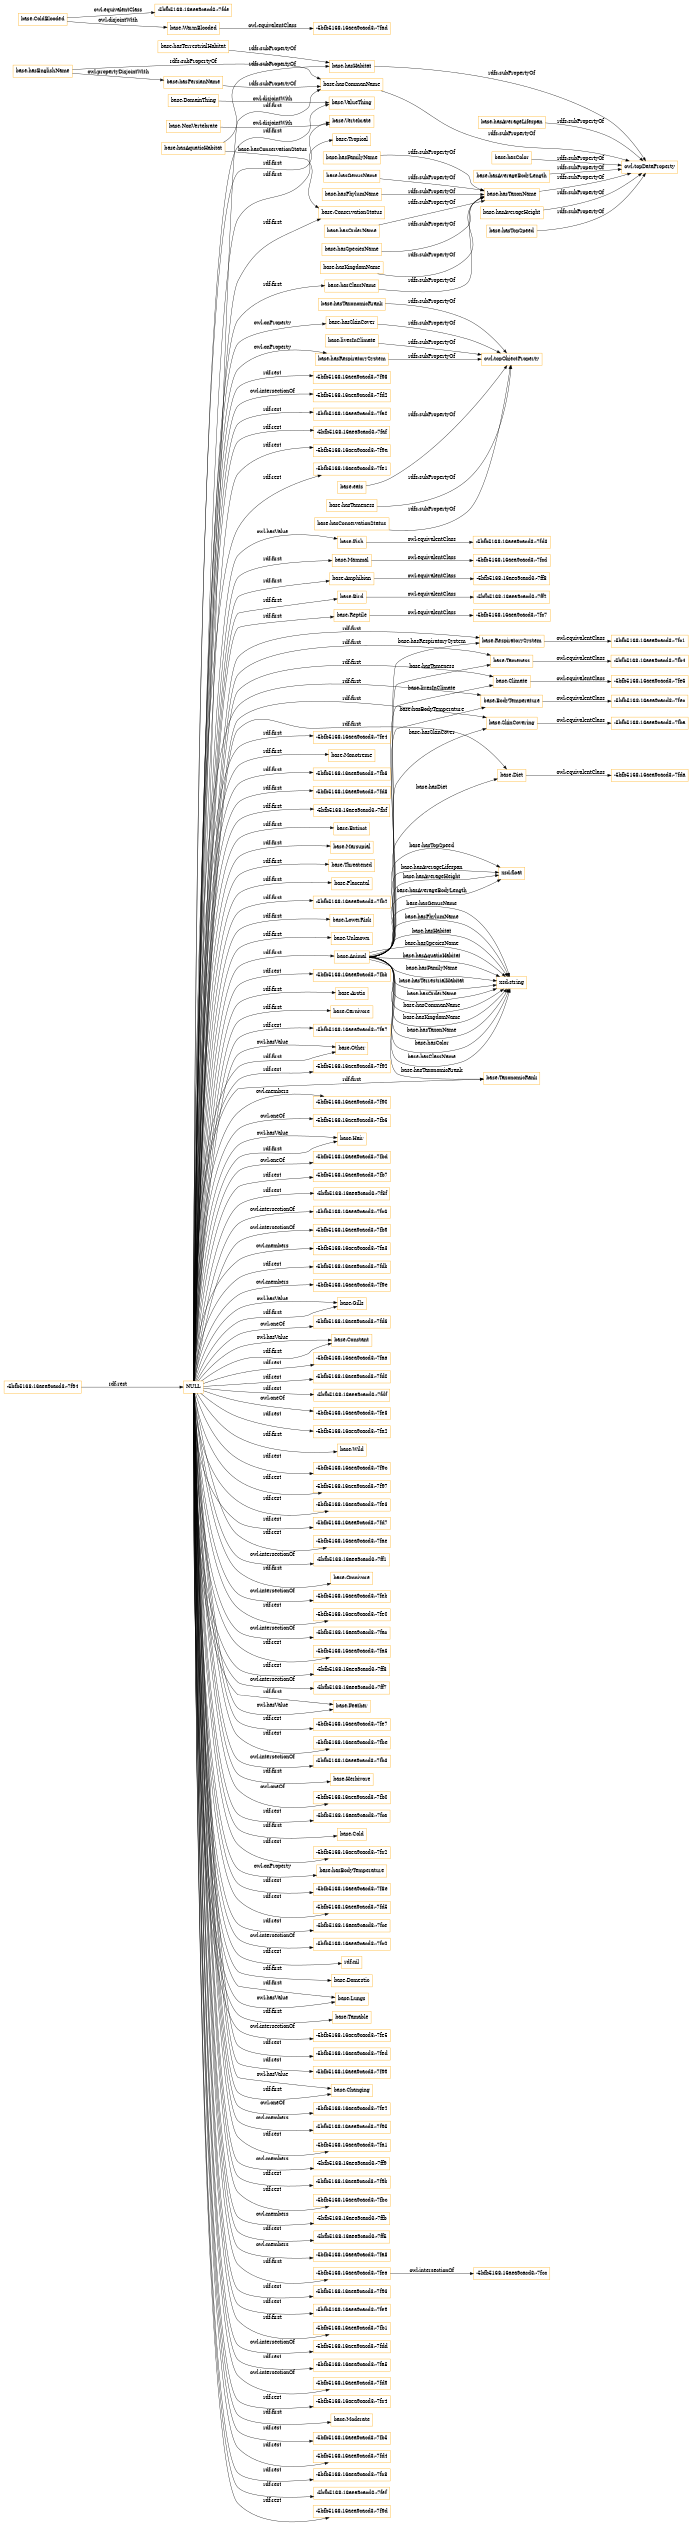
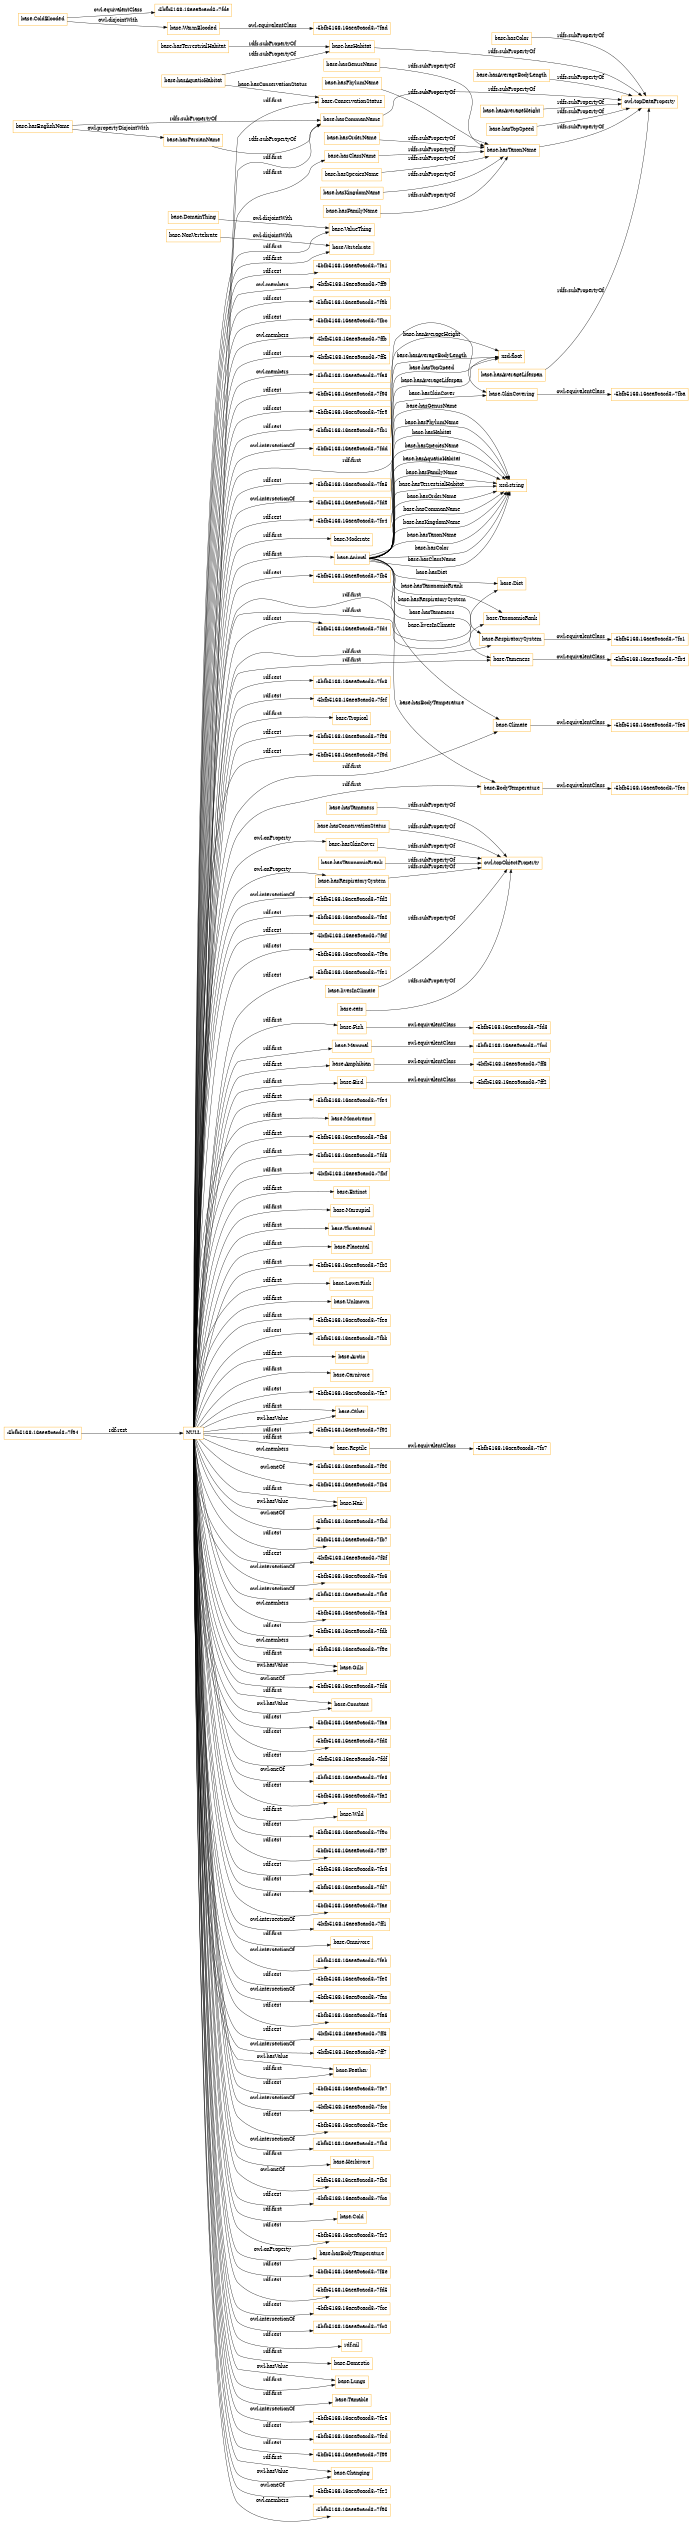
edge "NULL" -> "base:Fish": label "owl:hasValue" -> "rdf:first"
node "-5bfb5168:16aea9cacd3:-7fda": removed
edge "-5bfb5168:16aea9cacd3:-7fea" -> "-5bfb5168:16aea9cacd3:-7fcc": now "NULL" -> "-5bfb5168:16aea9cacd3:-7fcc"
edge "NULL" -> "-5bfb5168:16aea9cacd3:-7fb1": label "rdf:first" -> "rdf:rest"
